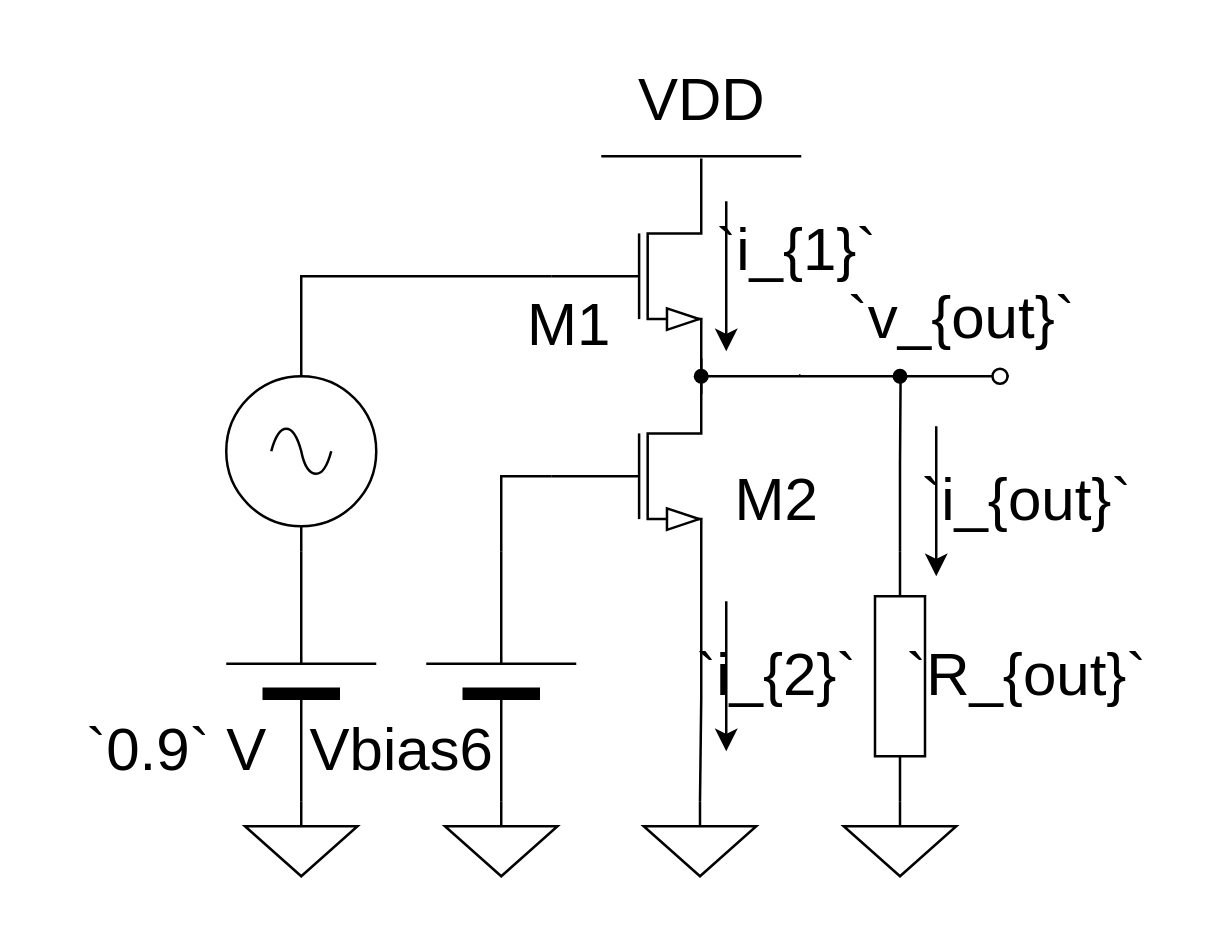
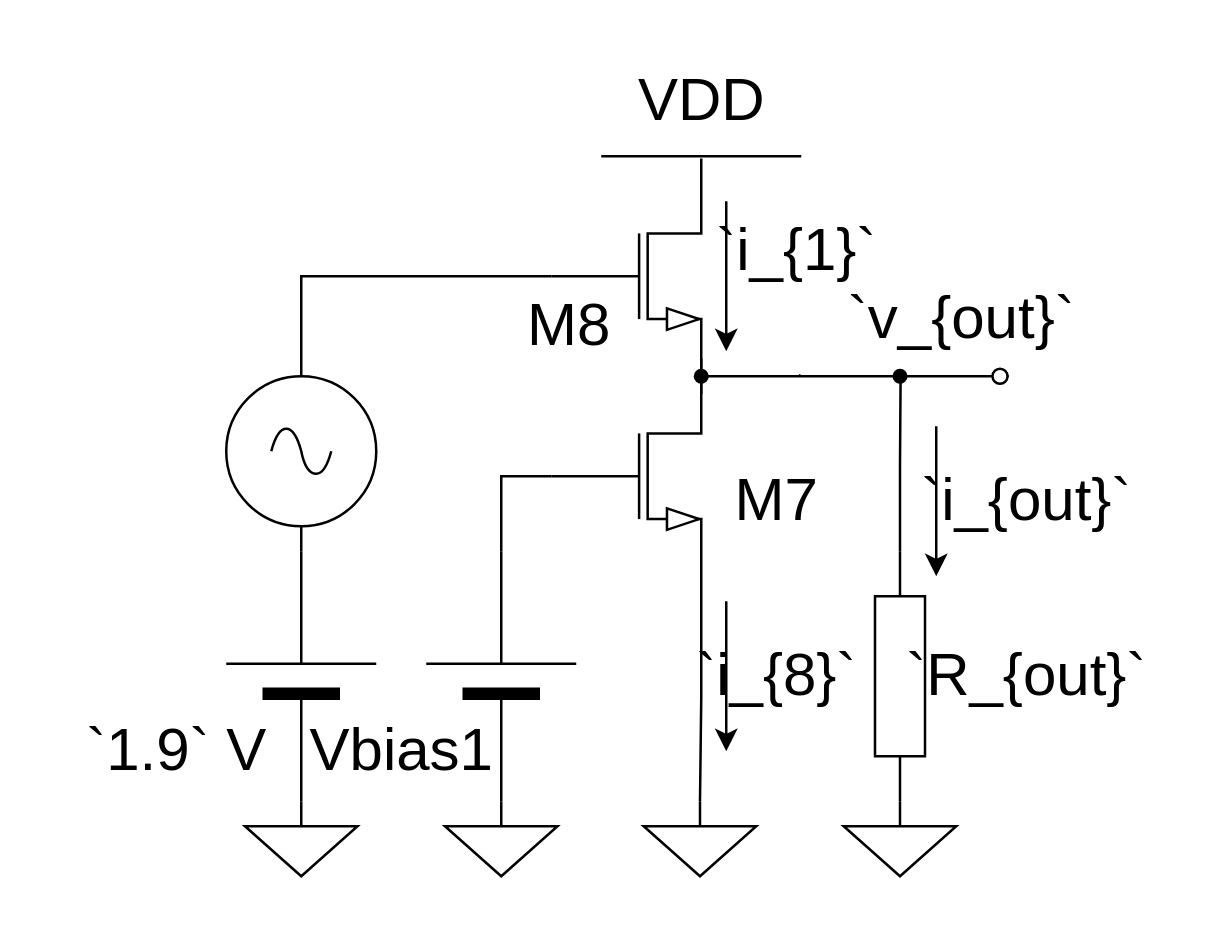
node "M1": label "M1" -> "M8"
node "M2": label "M2" -> "M7"
node "`i_{2}`": label "`i_{2}`" -> "`i_{8}`"
node "`0.9` V": label "`0.9` V" -> "`1.9` V"
node "Vbias6": label "Vbias6" -> "Vbias1"
